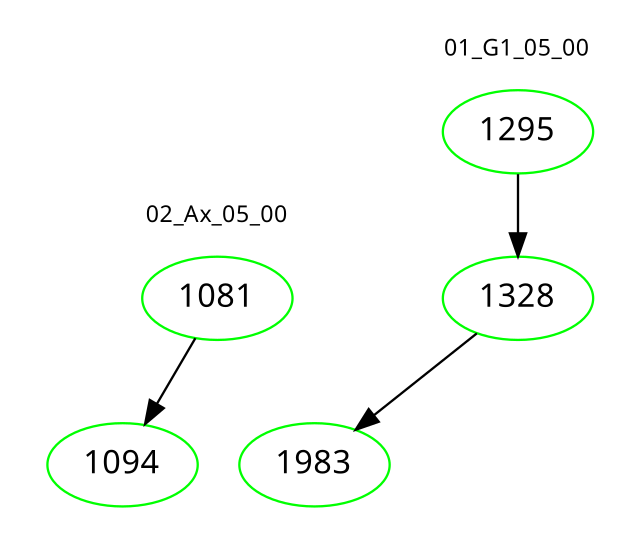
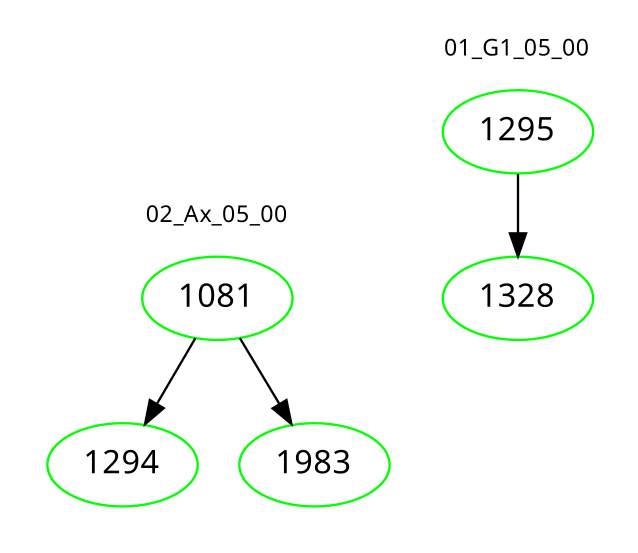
edge "1328" -> "1983": now "1081" -> "1983"
node "1094": label "1094" -> "1294"
